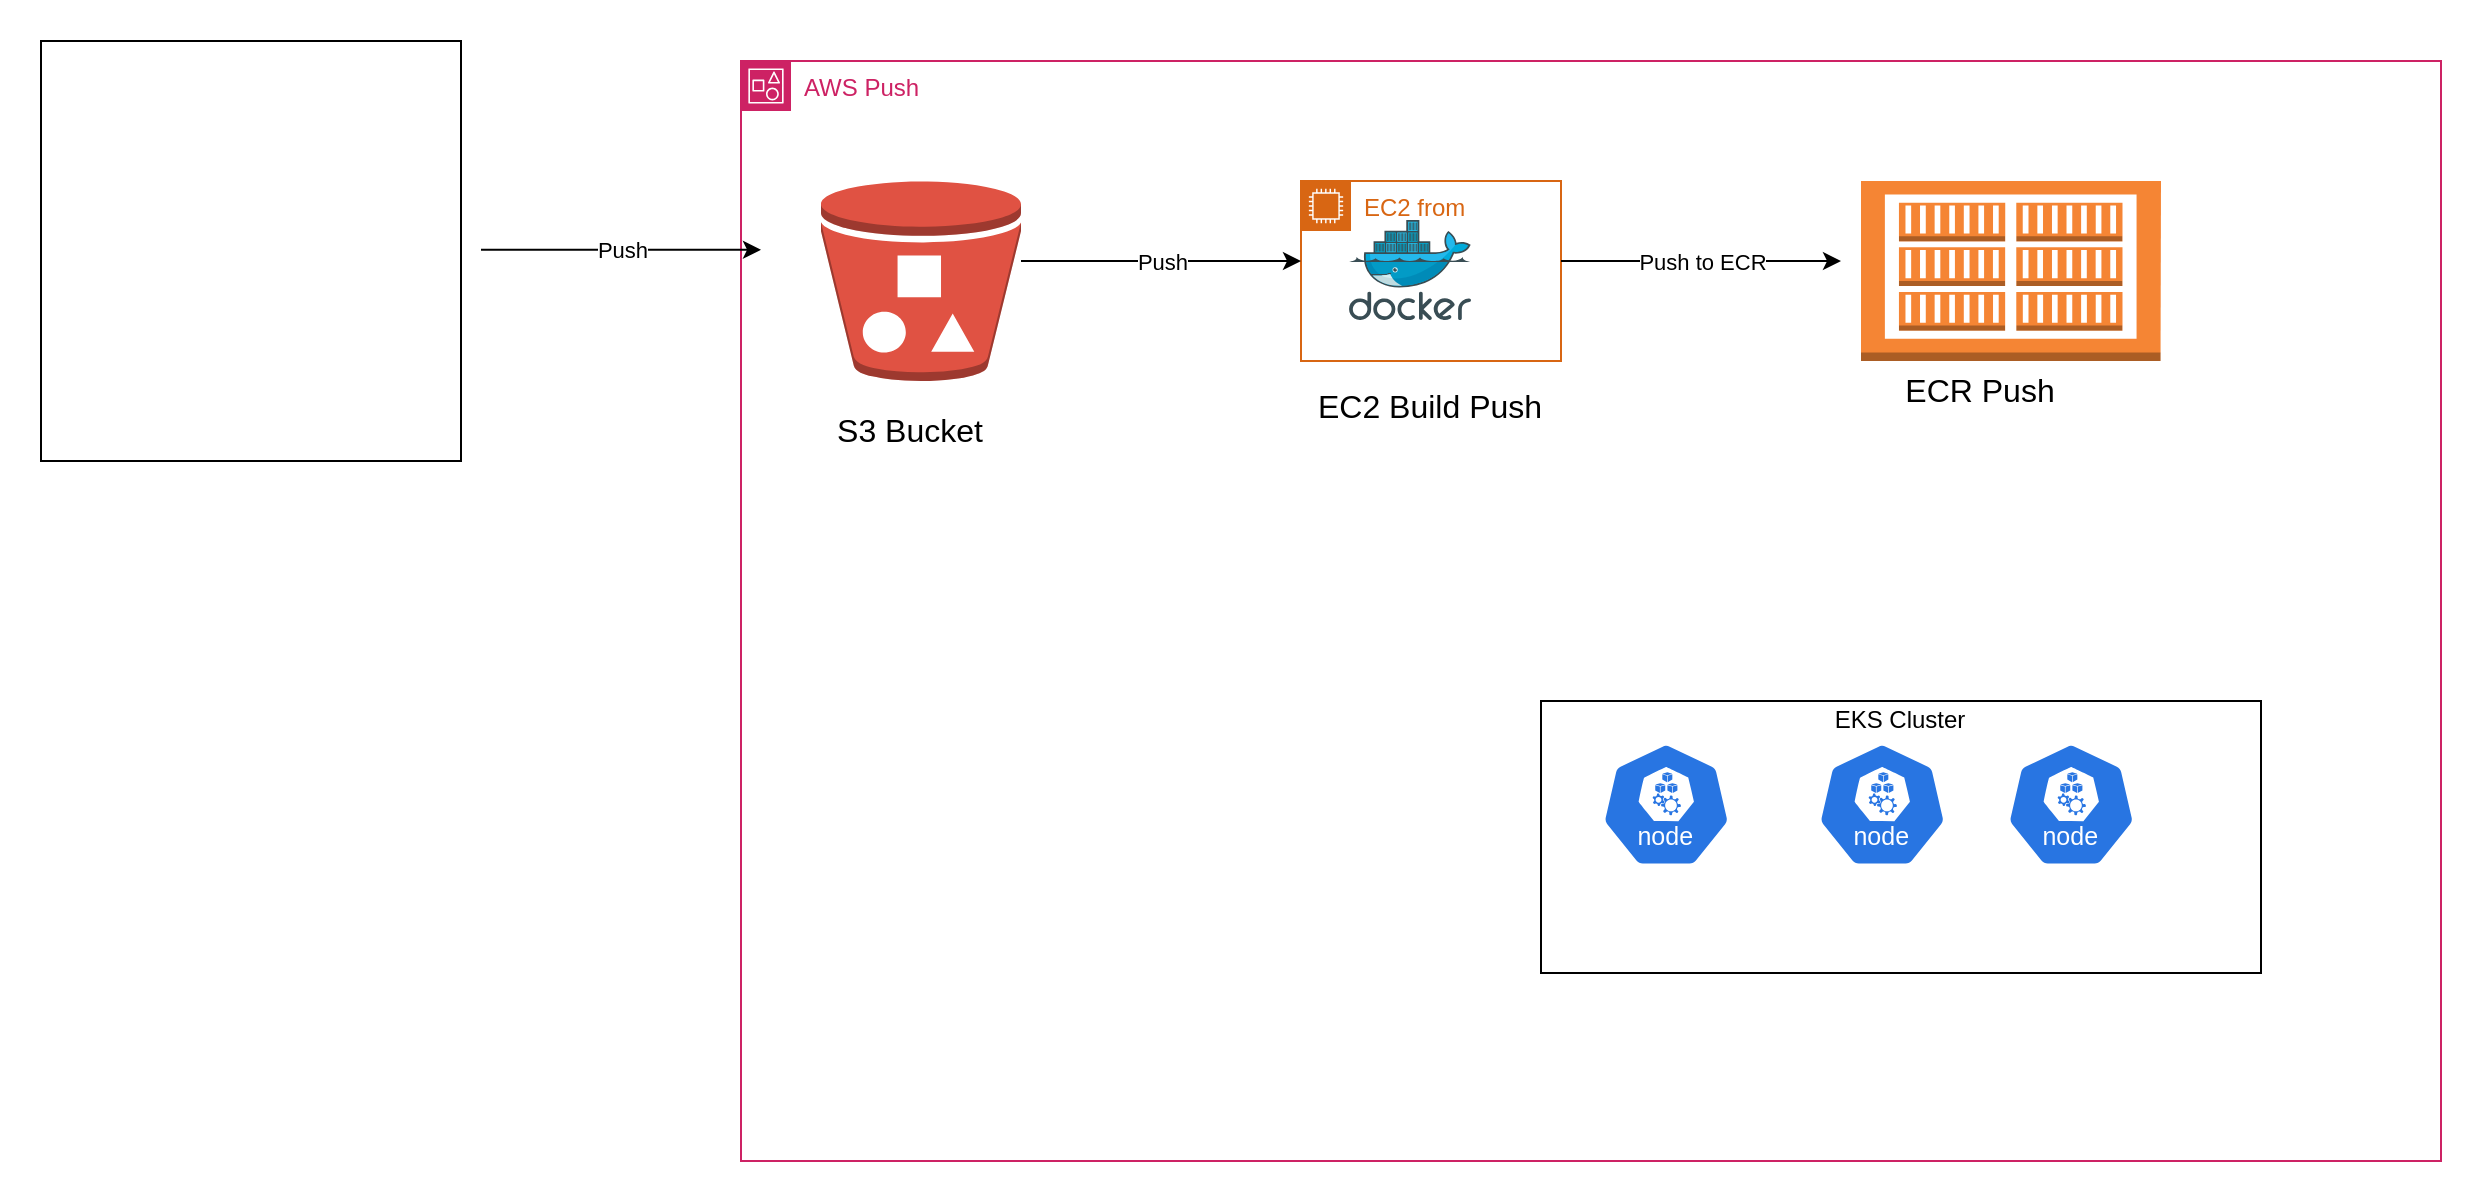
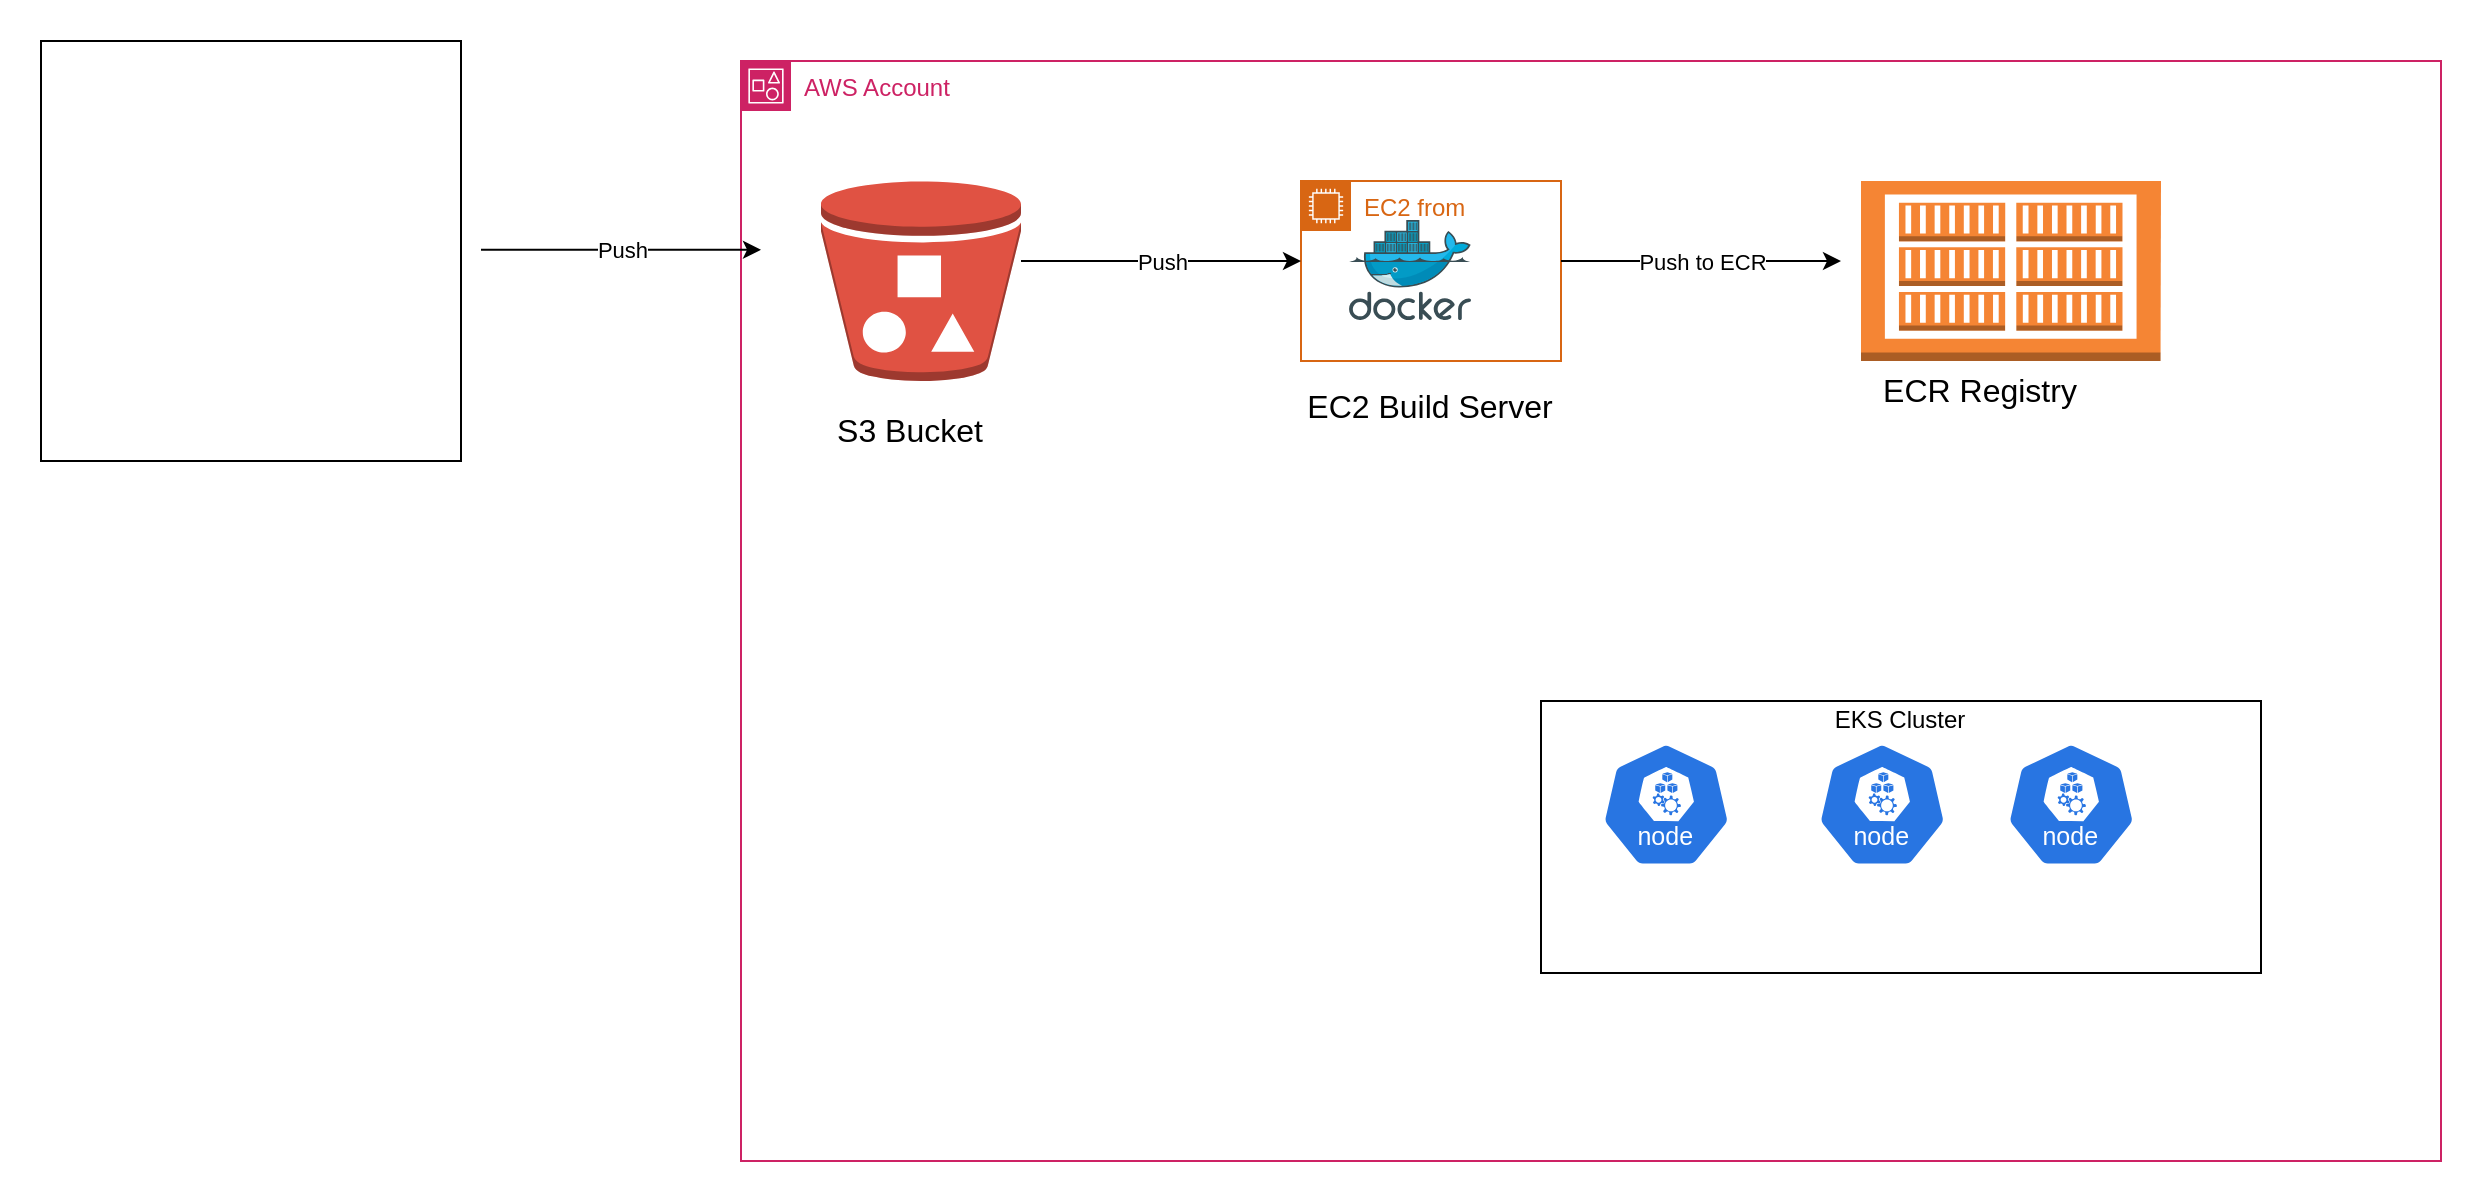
node "AWS Push": label "AWS Push" -> "AWS Account"
node "ECR Push": label "ECR Push" -> "ECR Registry"
node "EC2 Build Push": label "EC2 Build Push" -> "EC2 Build Server"
